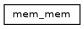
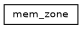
node "mem_mem": label "mem_mem" -> "mem_zone"
